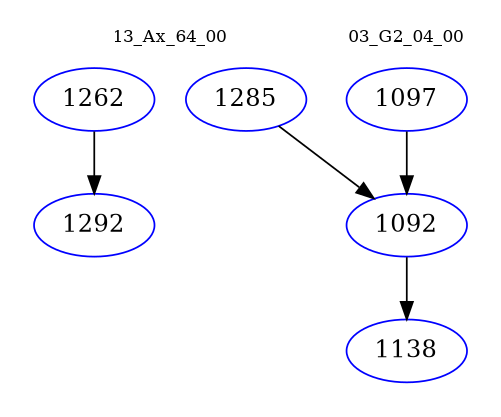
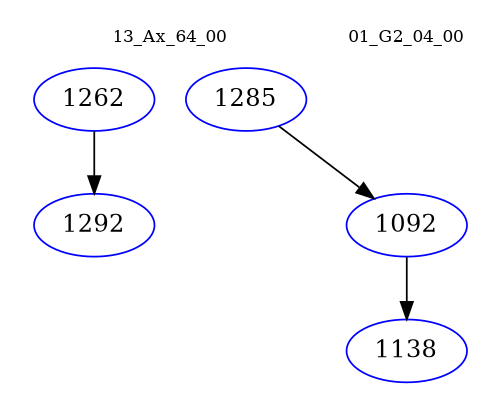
cluster "03_G2_04_00": label "03_G2_04_00" -> "01_G2_04_00"
node "1097": removed
